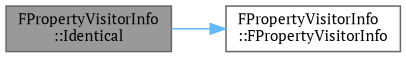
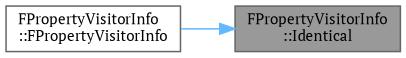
edge "FPropertyVisitorInfo ::Identical" -> "FPropertyVisitorInfo ::FPropertyVisitorInfo": reversed
